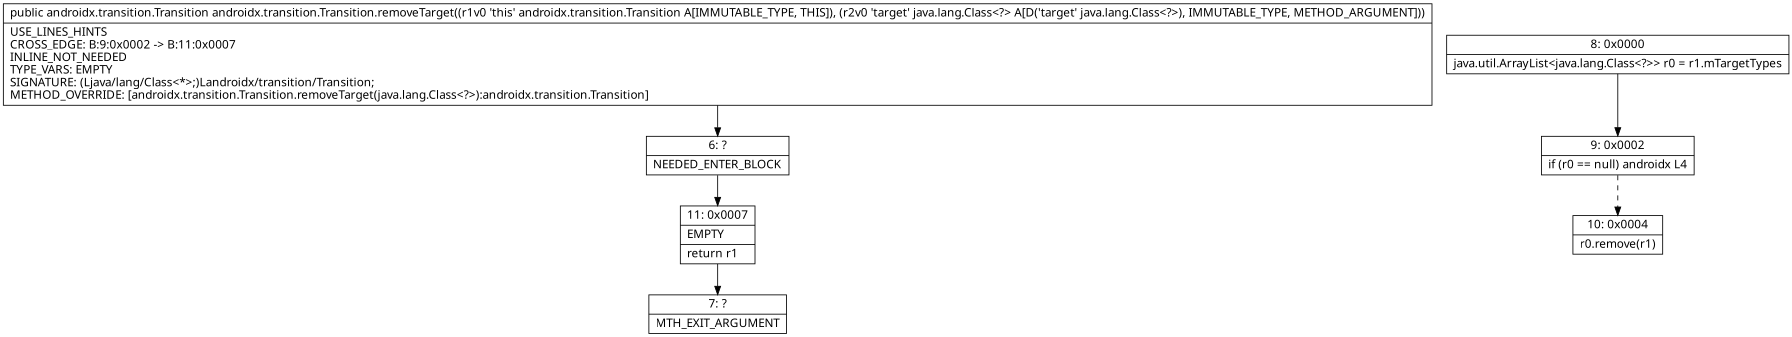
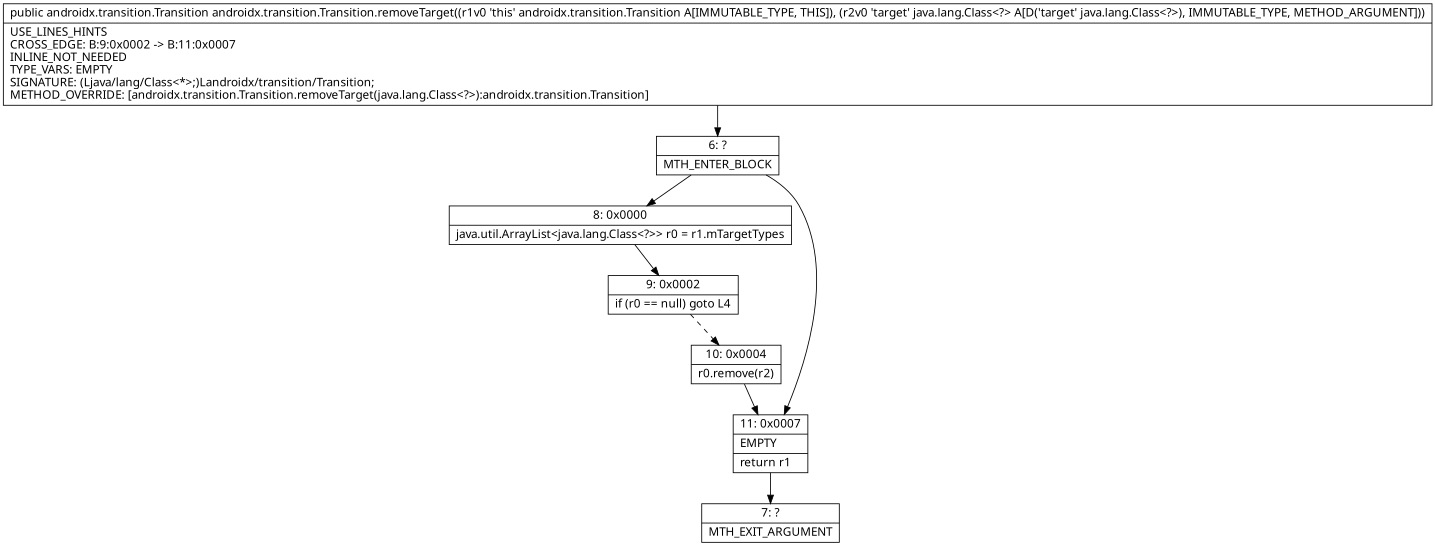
node "6: ?": text "NEEDED_ENTER_BLOCK" -> "MTH_ENTER_BLOCK"
node "9: 0x0002": text "if (r0 == null) androidx L4" -> "if (r0 == null) goto L4"
edge "6: ?" -> "8: 0x0000": added
node "10: 0x0004": text "r0.remove(r1)" -> "r0.remove(r2)"
edge "10: 0x0004" -> "11: 0x0007": added
